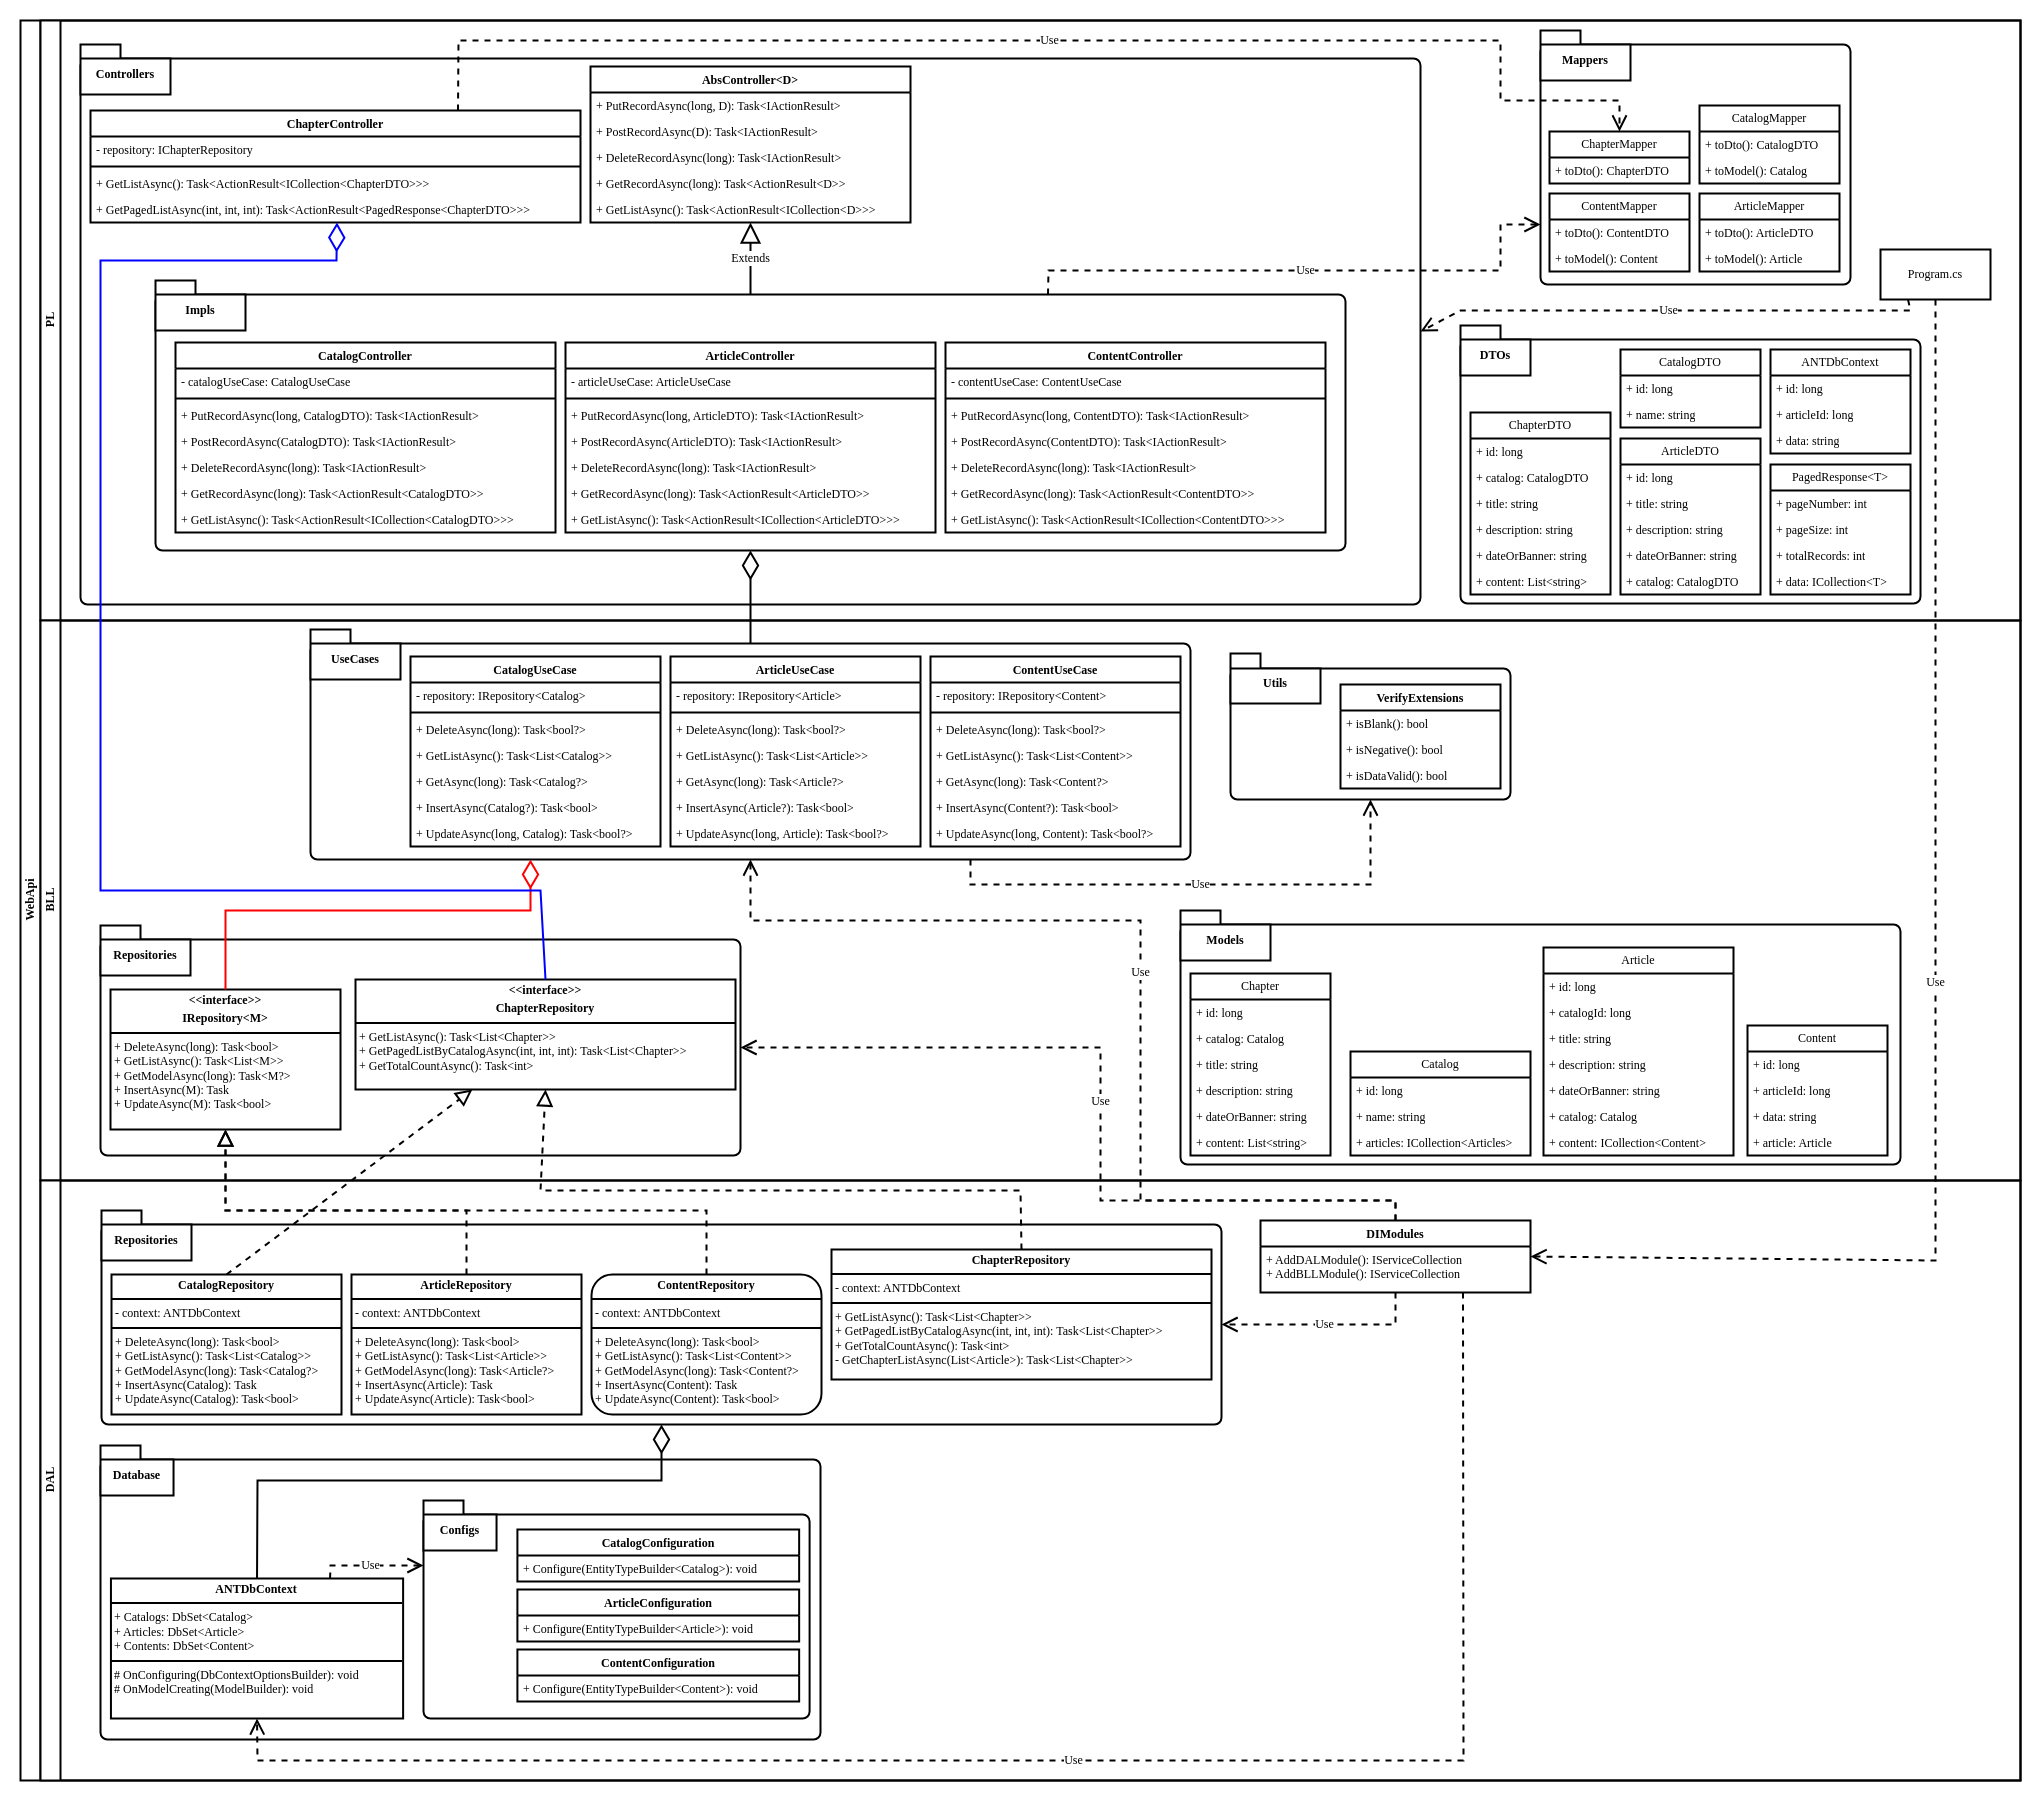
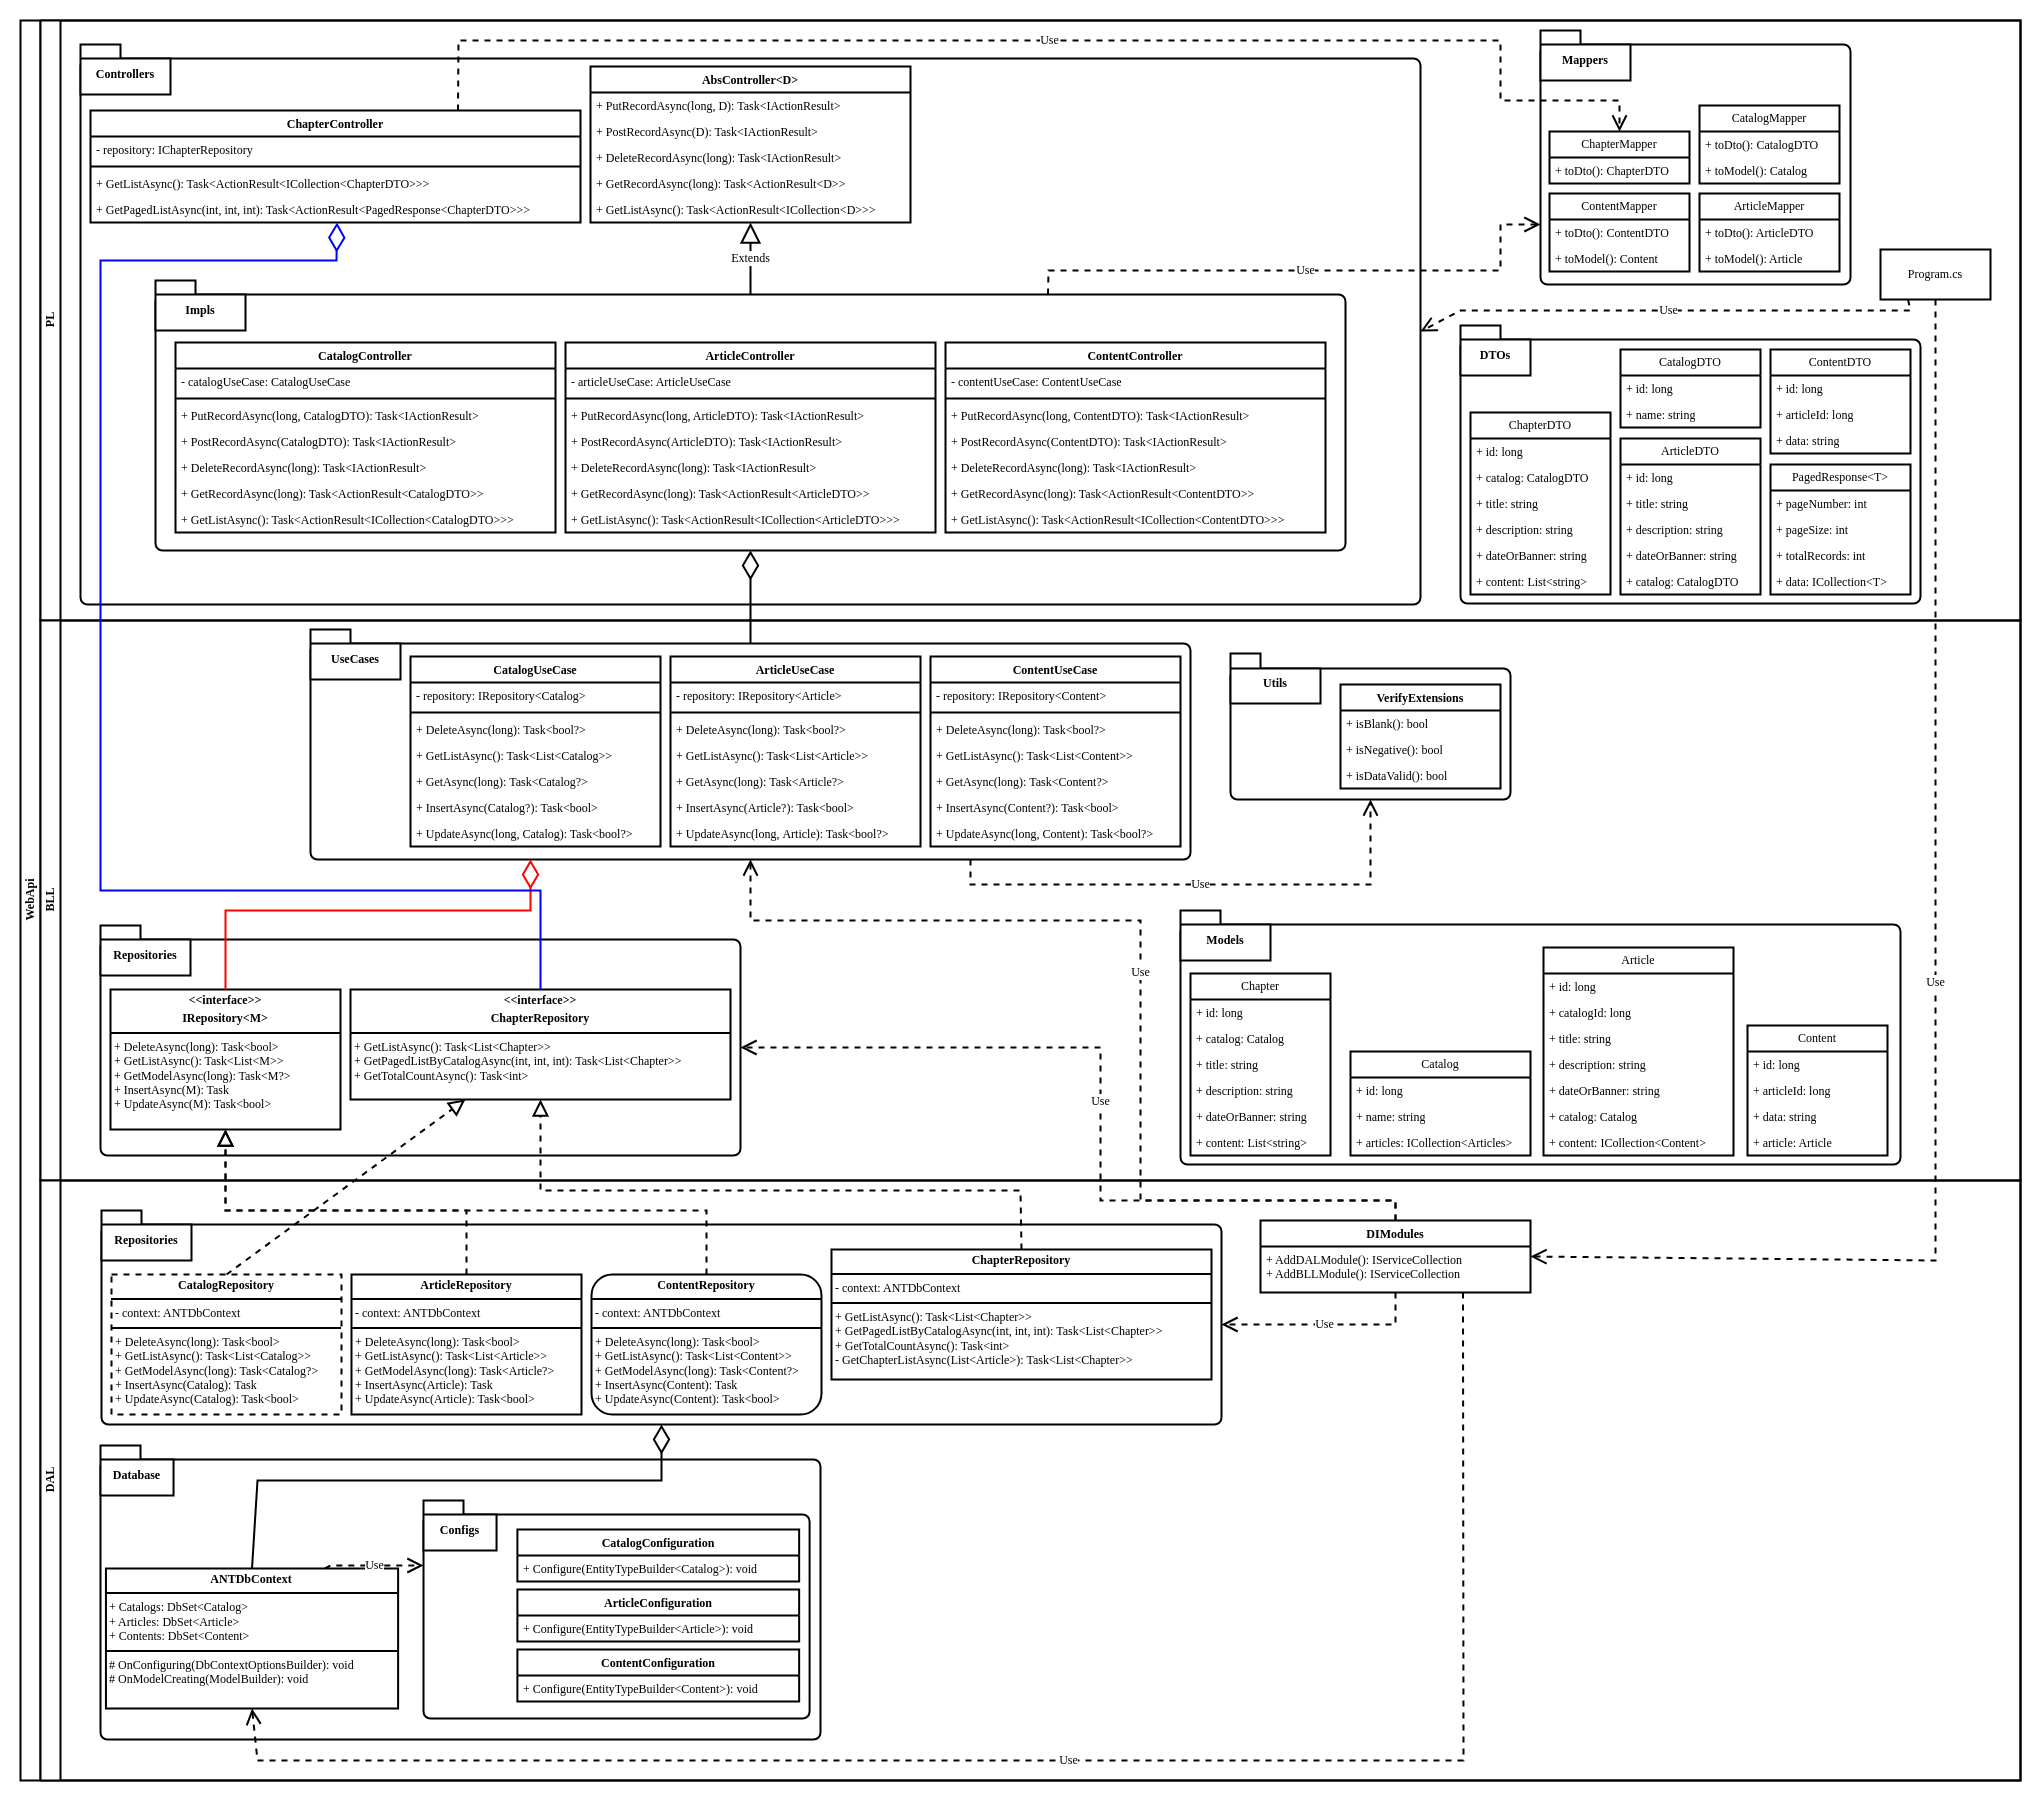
node "ANTDbContext": label "ANTDbContext" -> "ContentDTO"
node "<<interface>> ChapterRepository + GetListAsync(): Task<List<Chapter>> + GetPagedListByCatalogAsync(int, int, int): Task<List<Chapter>> + GetTotalCountAsync(): Task<int>": moved (546, 1035) -> (541, 1045)
node "CatalogRepository - context: ANTDbContext + DeleteAsync(long): Task<bool> + GetListAsync(): Task<List<Catalog>> + GetModelAsync(long): Task<Catalog?> + InsertAsync(Catalog): Task + UpdateAsync(Catalog): Task<bool>": style solid -> dashed
node "ANTDbContext + Catalogs: DbSet<Catalog> + Articles: DbSet<Article> + Contents: DbSet<Content> # OnConfiguring(DbContextOptionsBuilder): void # OnModelCreating(ModelBuilder): void": moved (257, 1649) -> (252, 1639)
